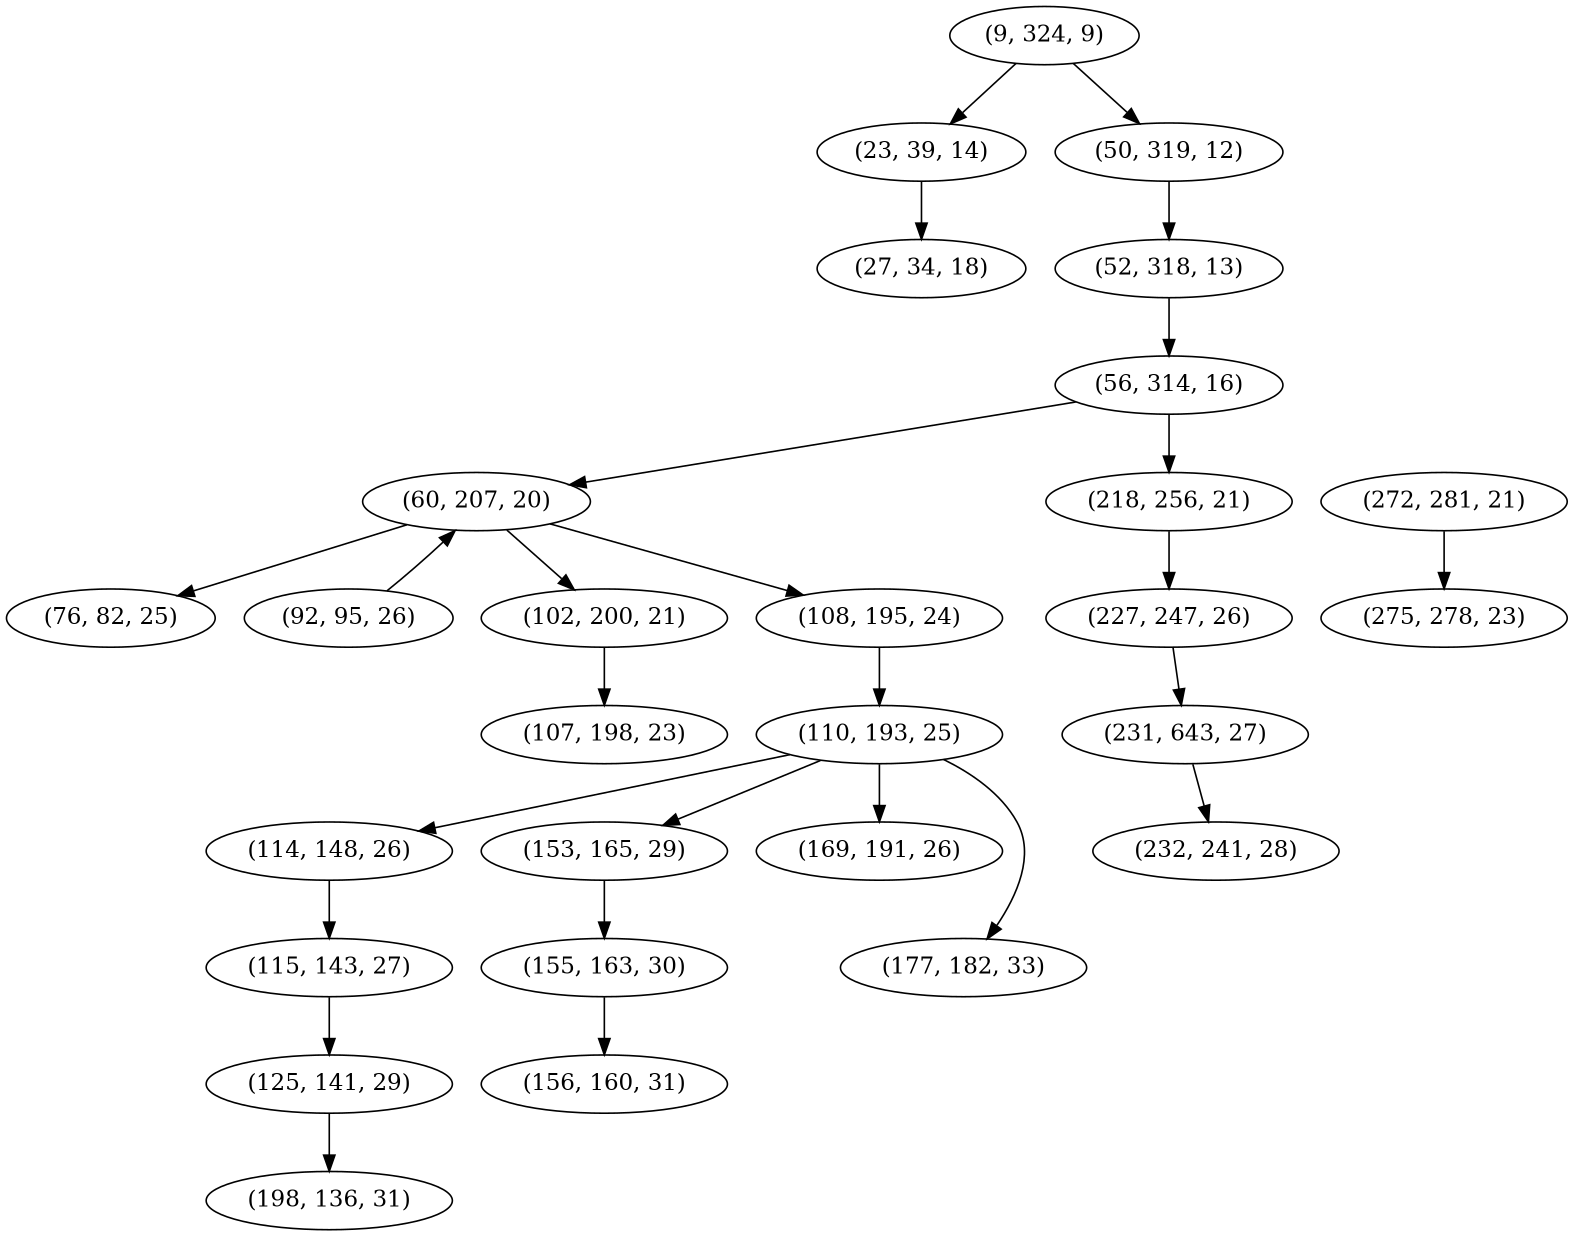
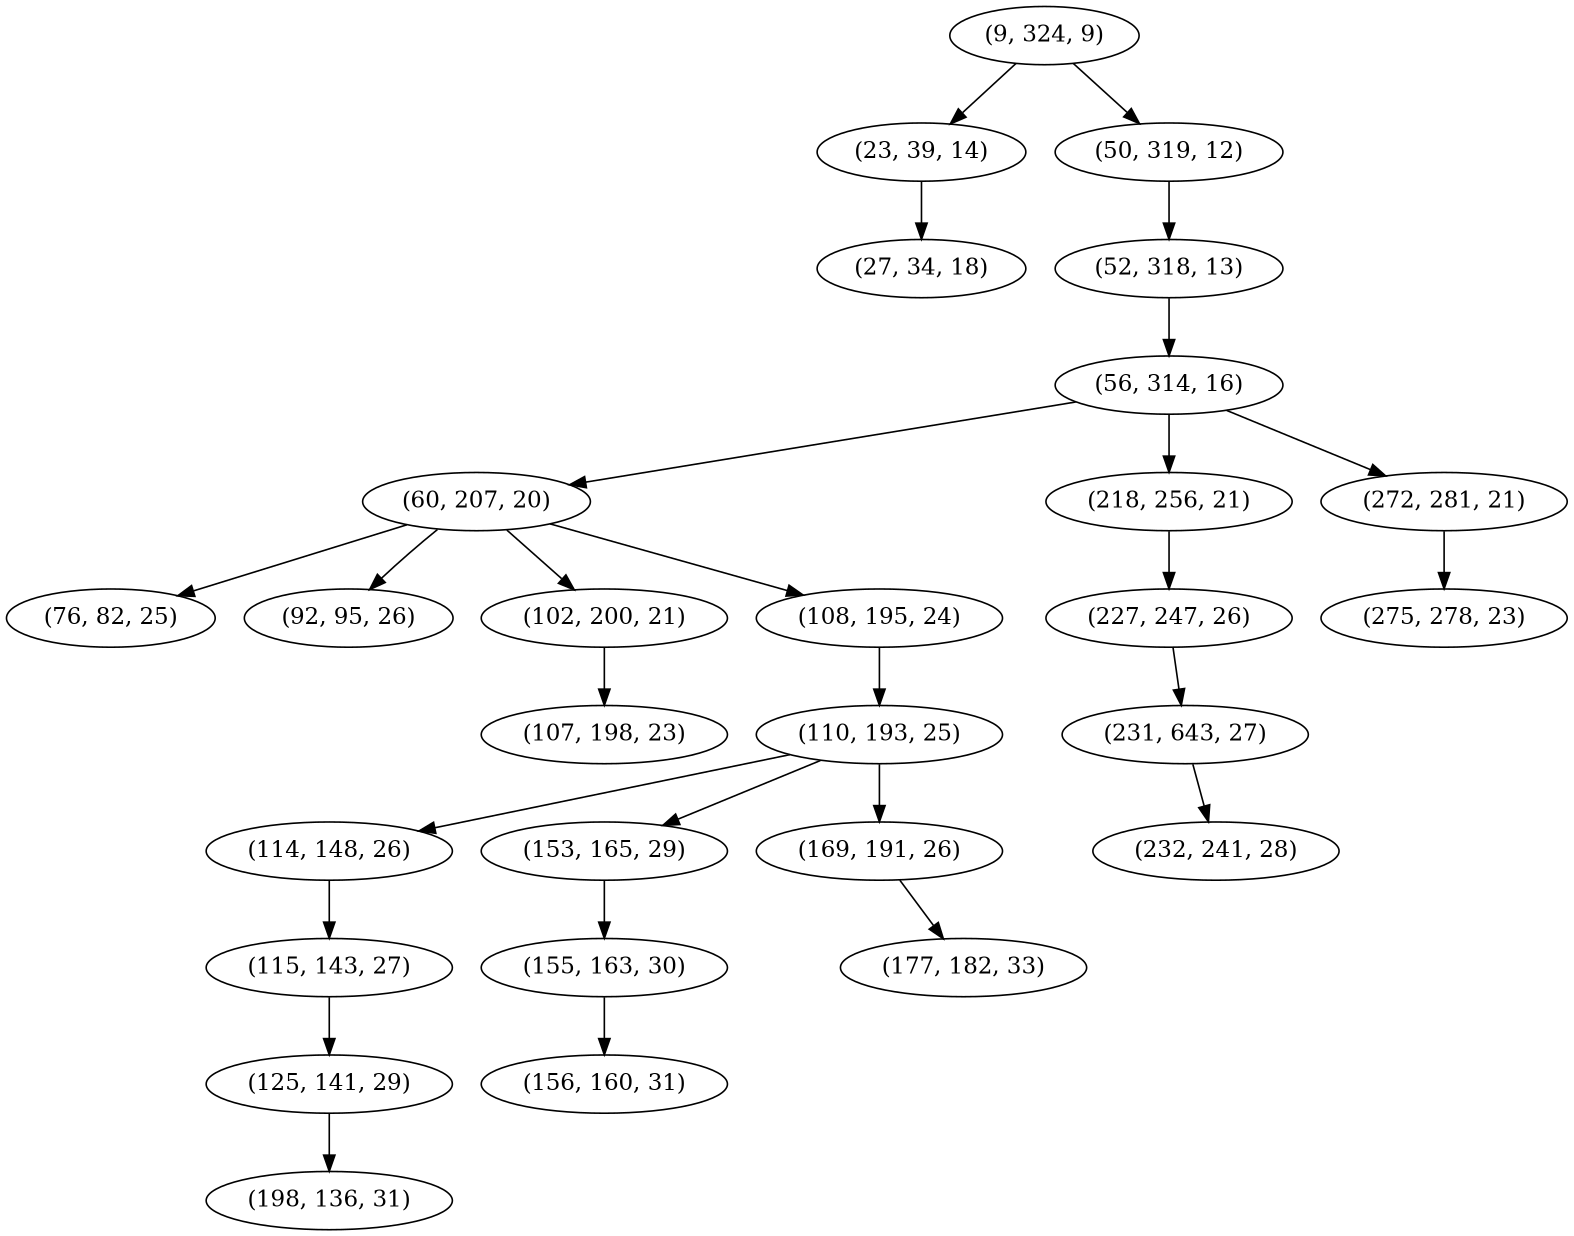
edge "(56, 314, 16)" -> "(272, 281, 21)": added
edge "(92, 95, 26)" -> "(60, 207, 20)": reversed
edge "(110, 193, 25)" -> "(177, 182, 33)": now "(169, 191, 26)" -> "(177, 182, 33)"
